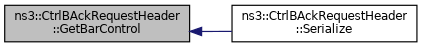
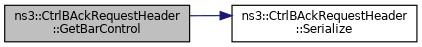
edge "ns3::CtrlBAckRequestHeader ::Serialize" -> "ns3::CtrlBAckRequestHeader ::GetBarControl": reversed
